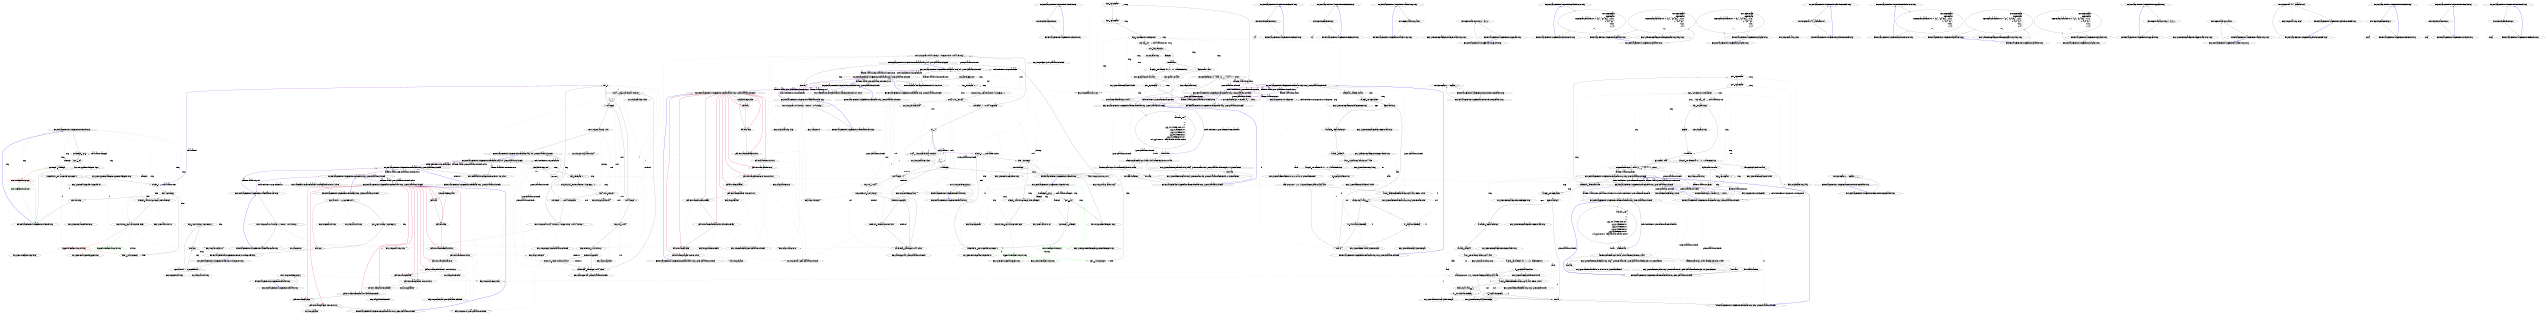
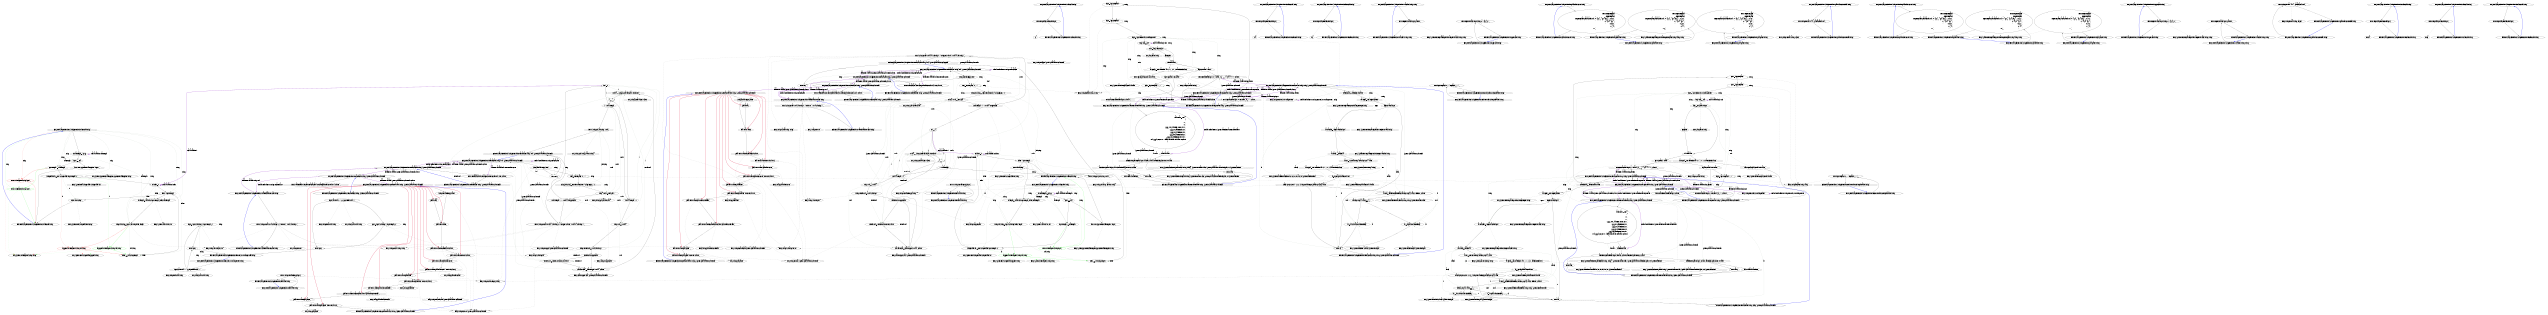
node "n3": added
node "m0_33": removed
